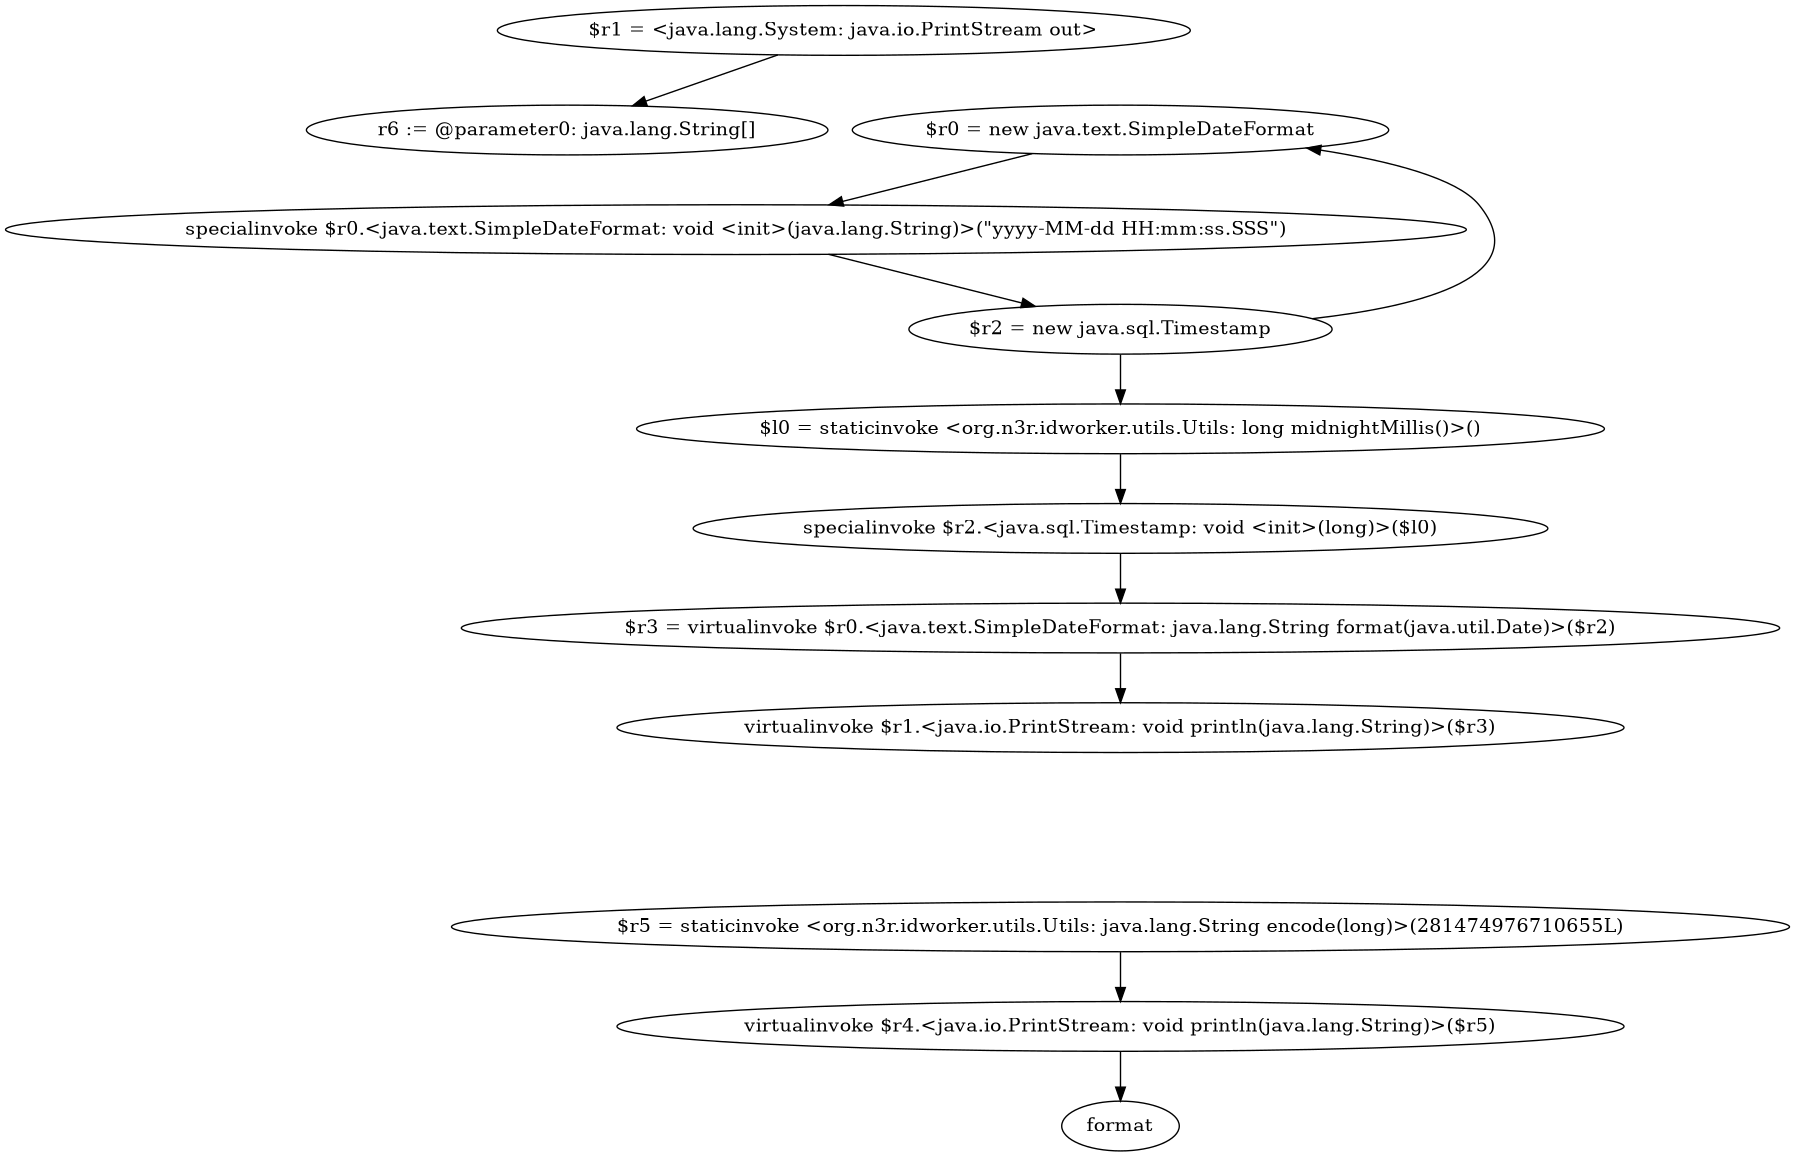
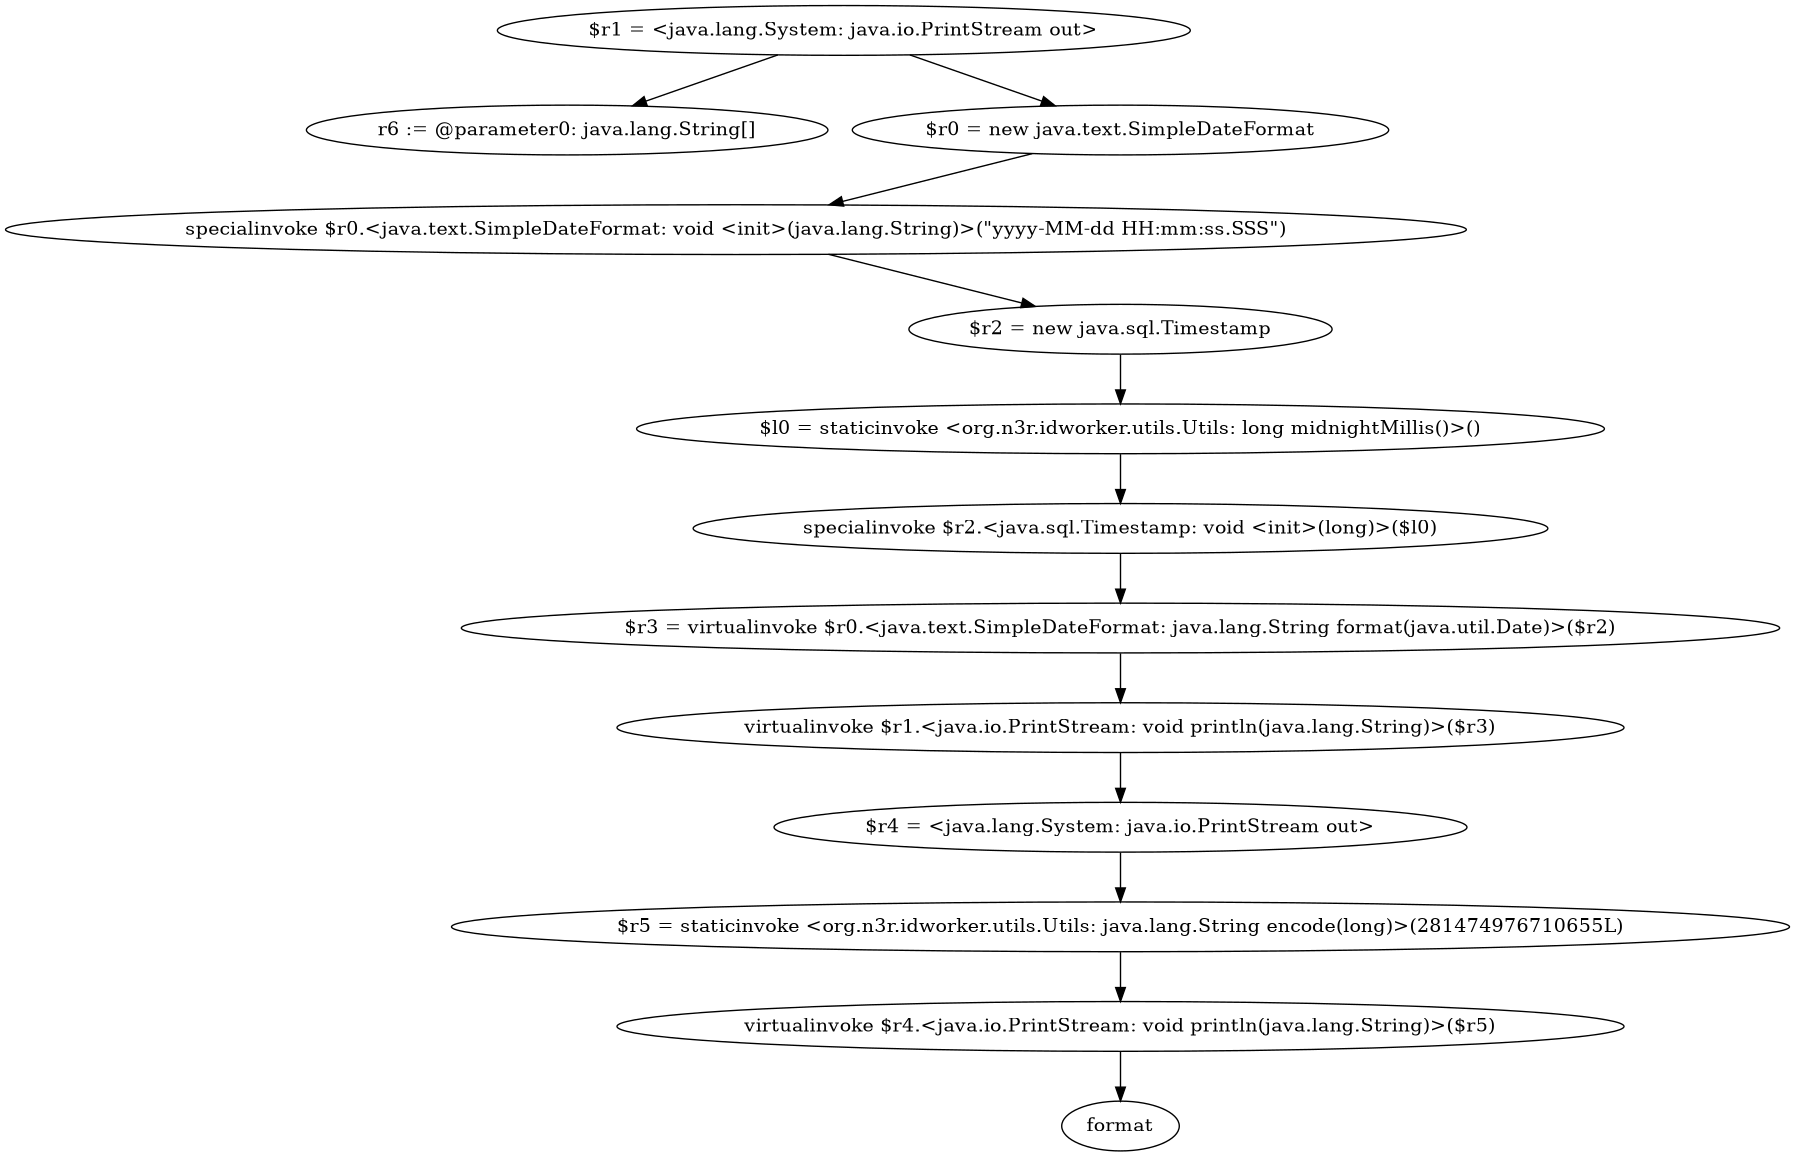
edge "$r2 = new java.sql.Timestamp" -> "$r0 = new java.text.SimpleDateFormat": now "$r1 = <java.lang.System: java.io.PrintStream out>" -> "$r0 = new java.text.SimpleDateFormat"
node "$r4 = <java.lang.System: java.io.PrintStream out>": added
